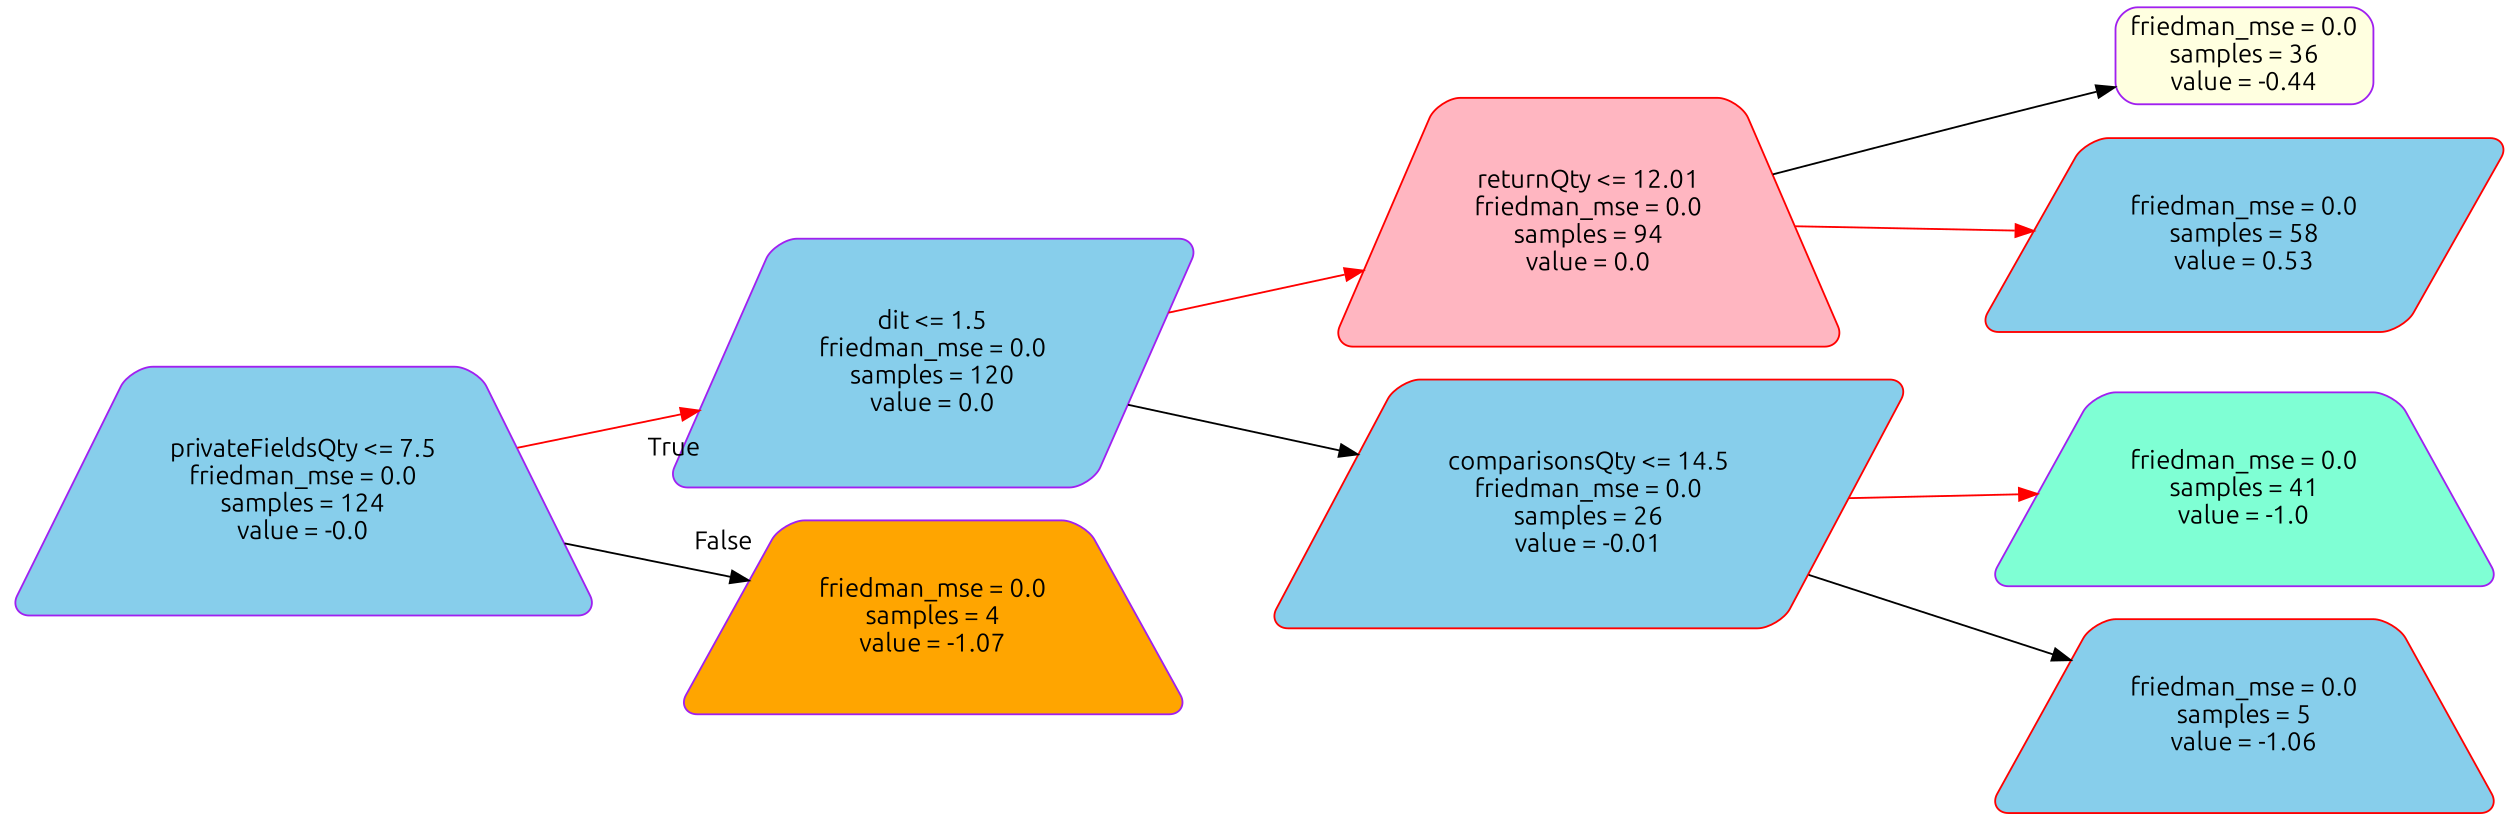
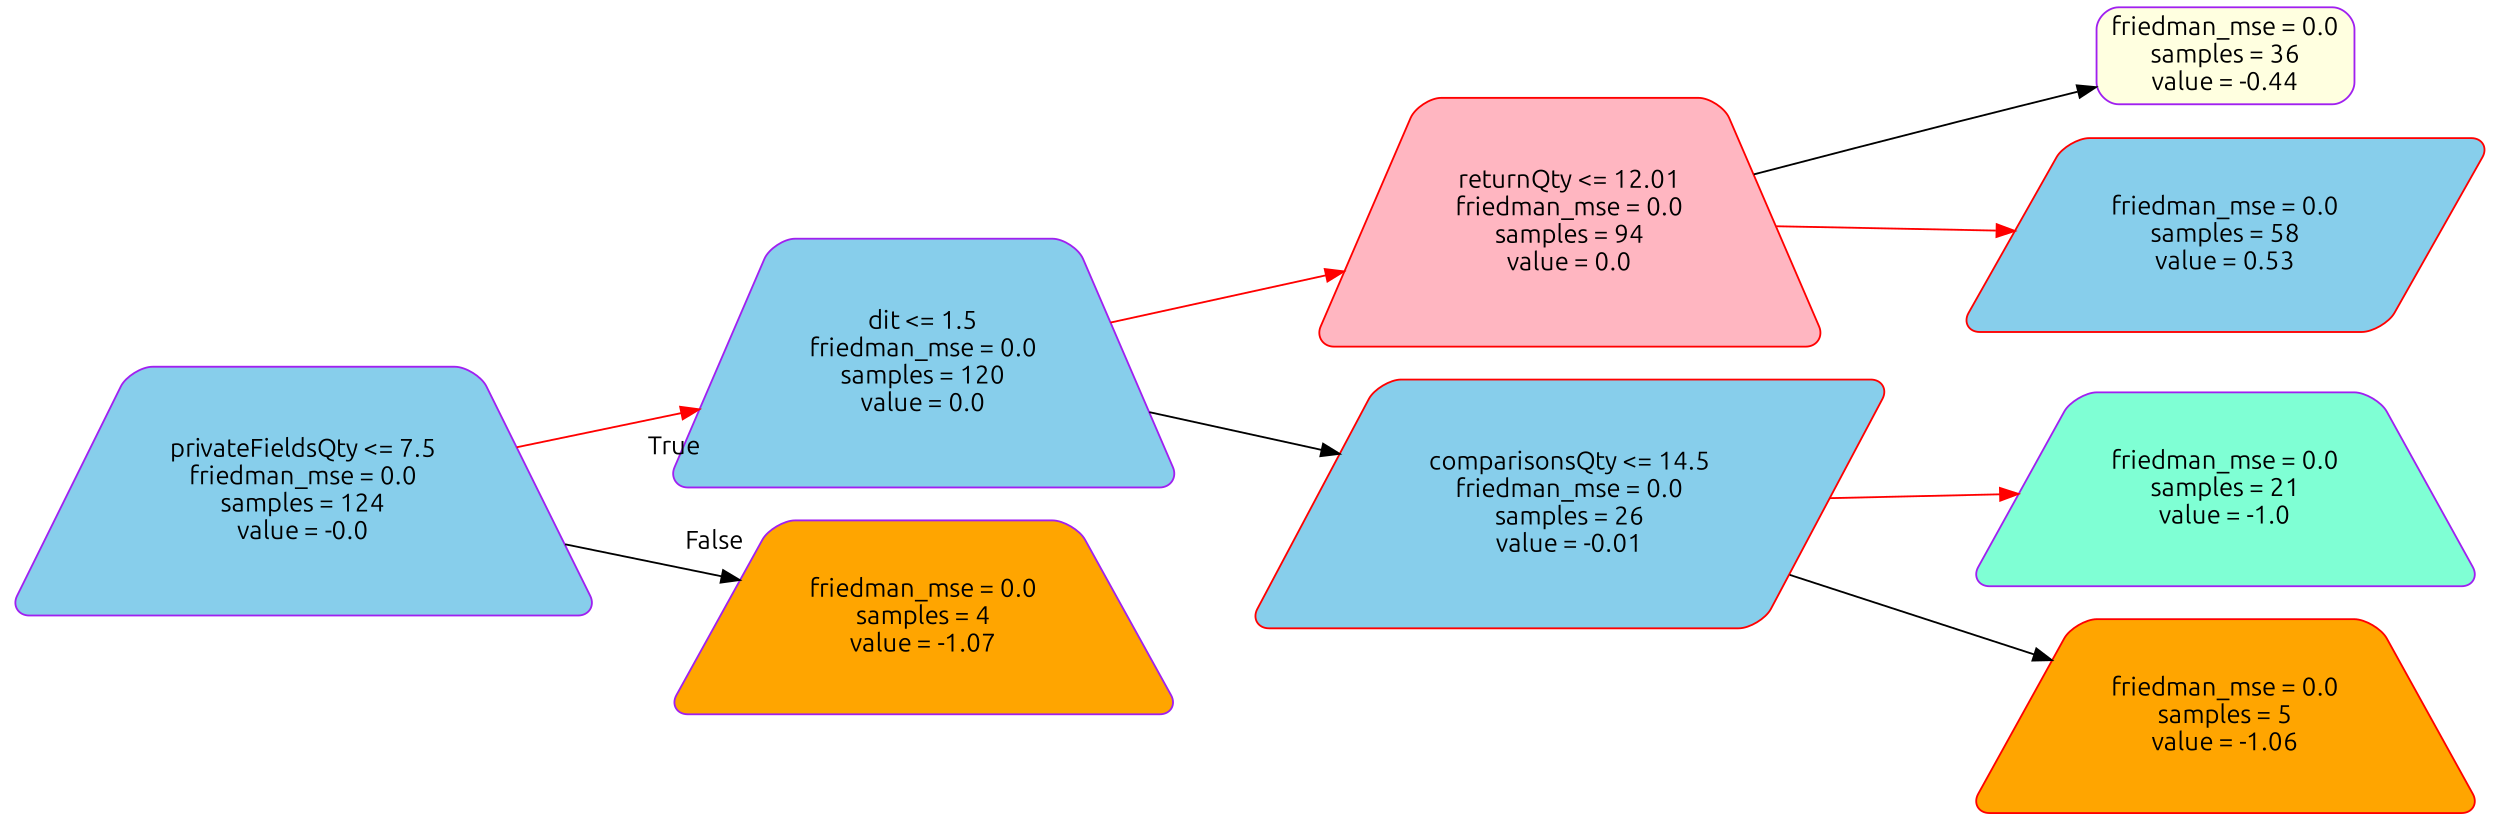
node "dit <= 1.5 friedman_mse = 0.0 samples = 120 value = 0.0": shape parallelogram -> trapezium
node "friedman_mse = 0.0 samples = 41 value = -1.0": label "friedman_mse = 0.0 samples = 41 value = -1.0" -> "friedman_mse = 0.0 samples = 21 value = -1.0"
node "friedman_mse = 0.0 samples = 5 value = -1.06": fillcolor skyblue -> orange
